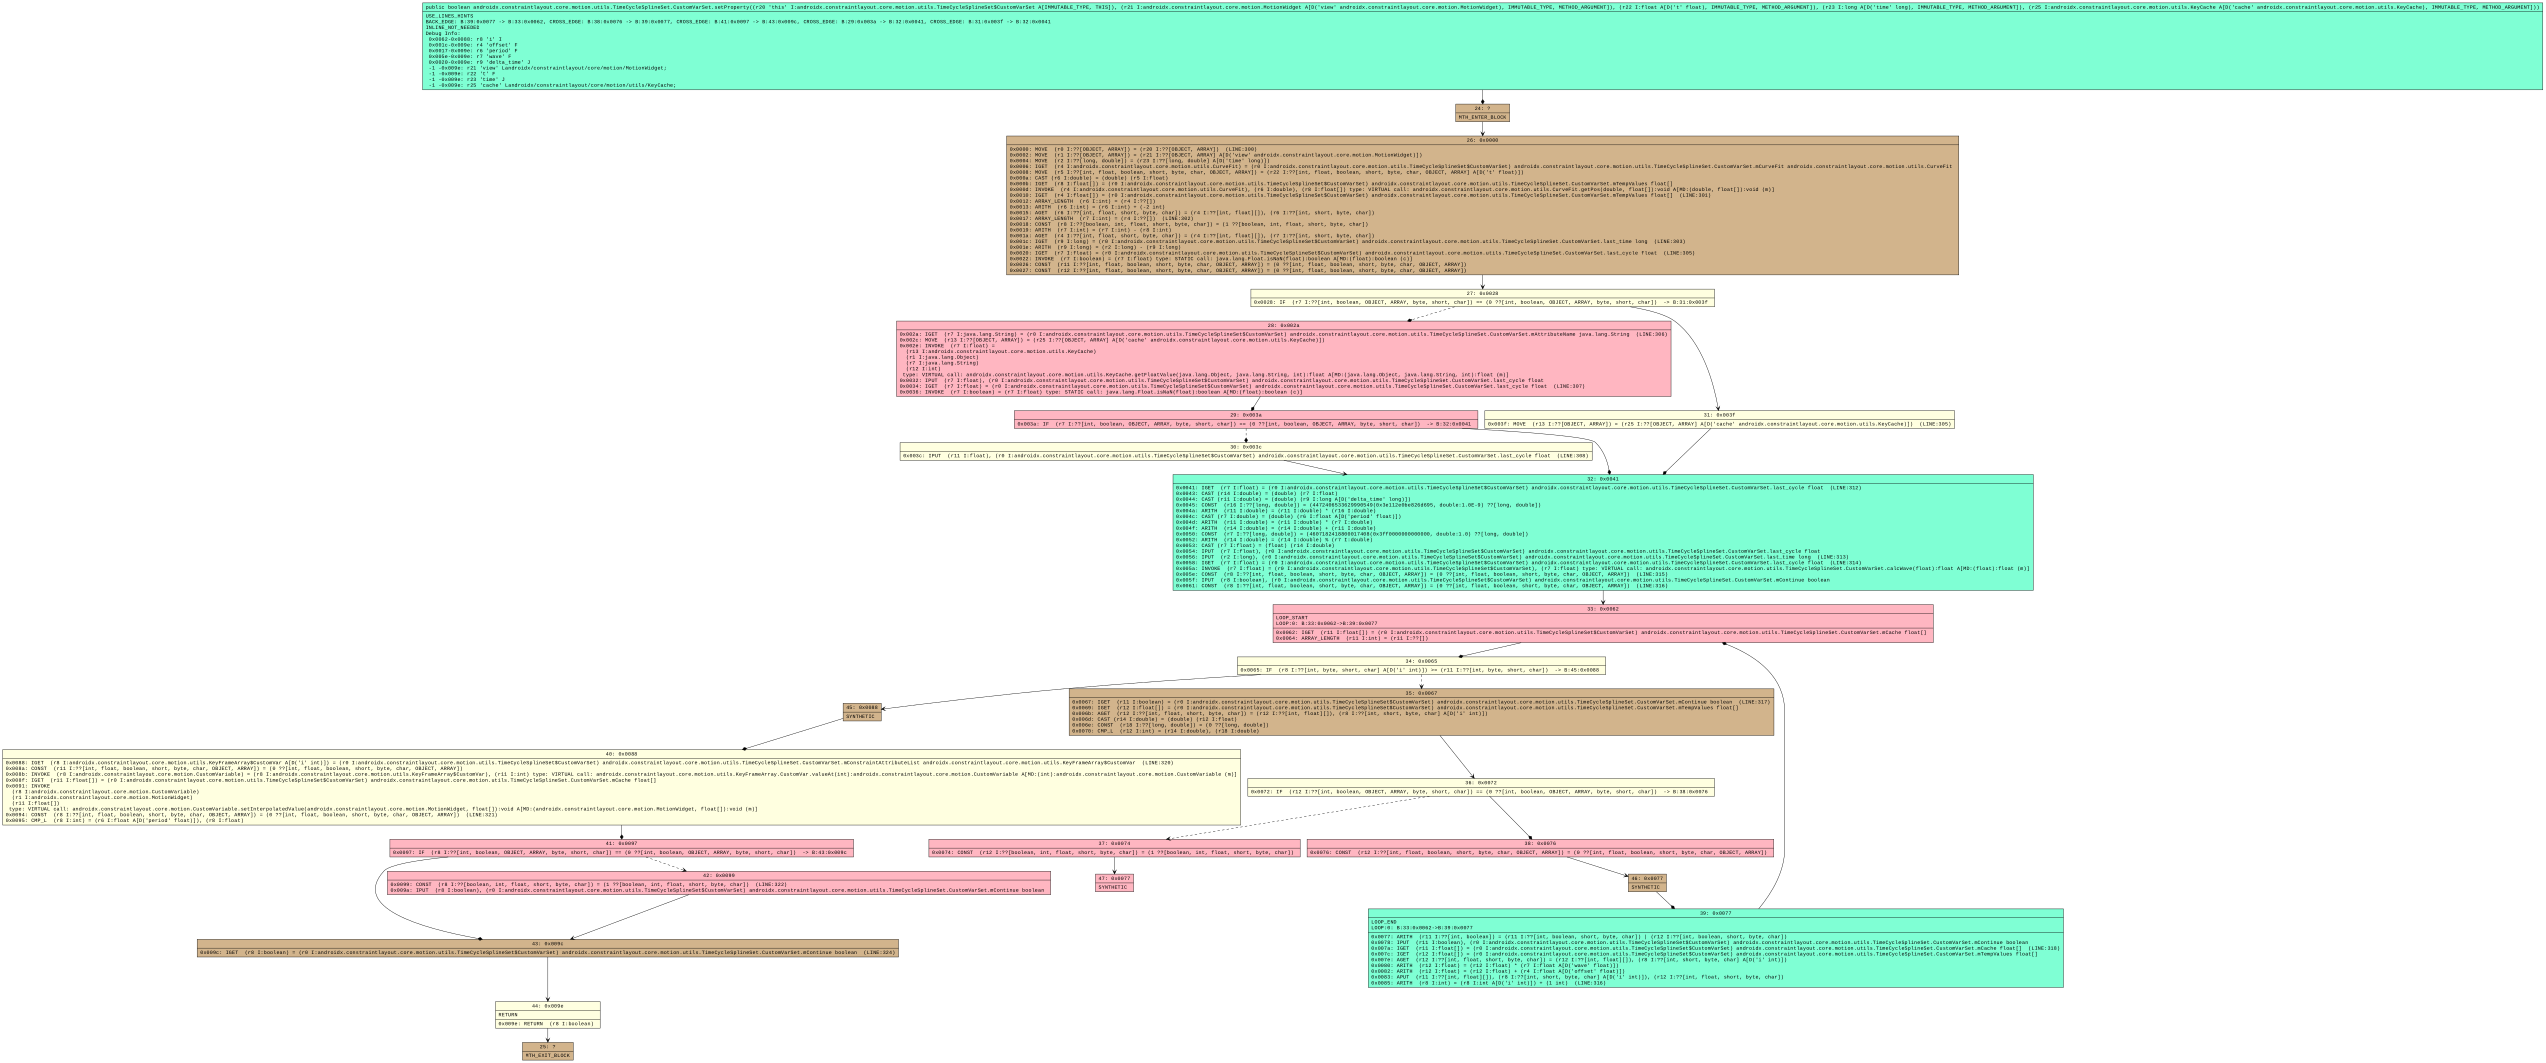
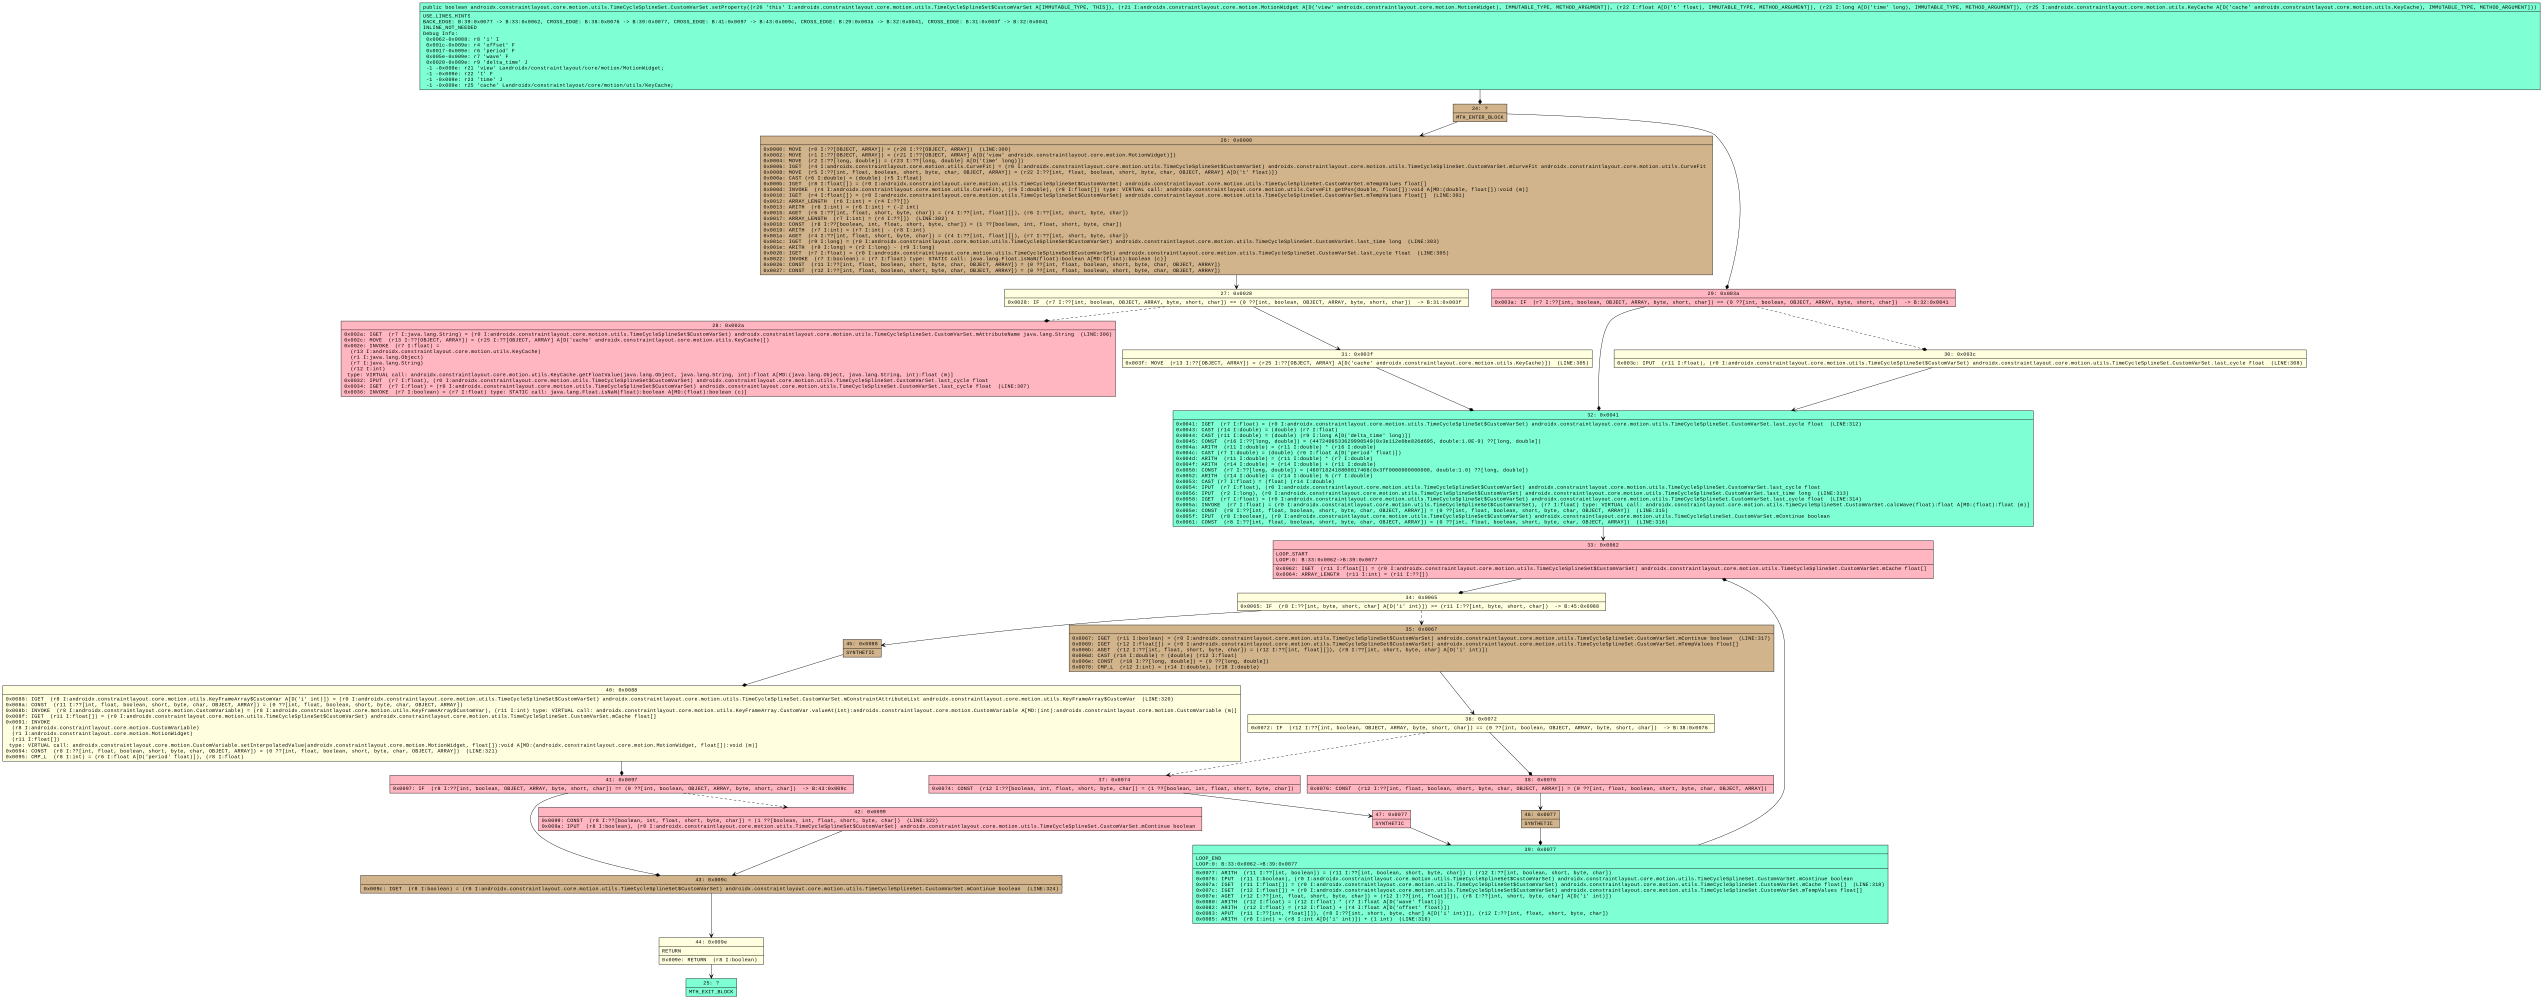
edge "28: 0x002a" -> "29: 0x003a": now "24: ?" -> "29: 0x003a"
edge "47: 0x0077" -> "39: 0x0077": added
node "25: ?": fillcolor tan -> aquamarine
